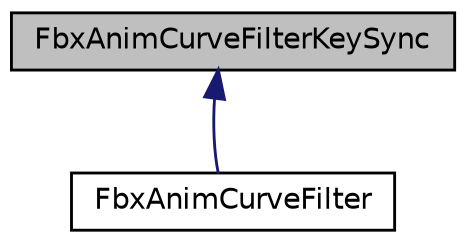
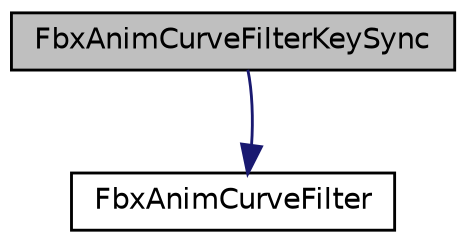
edge "FbxAnimCurveFilter" -> "FbxAnimCurveFilterKeySync": reversed
